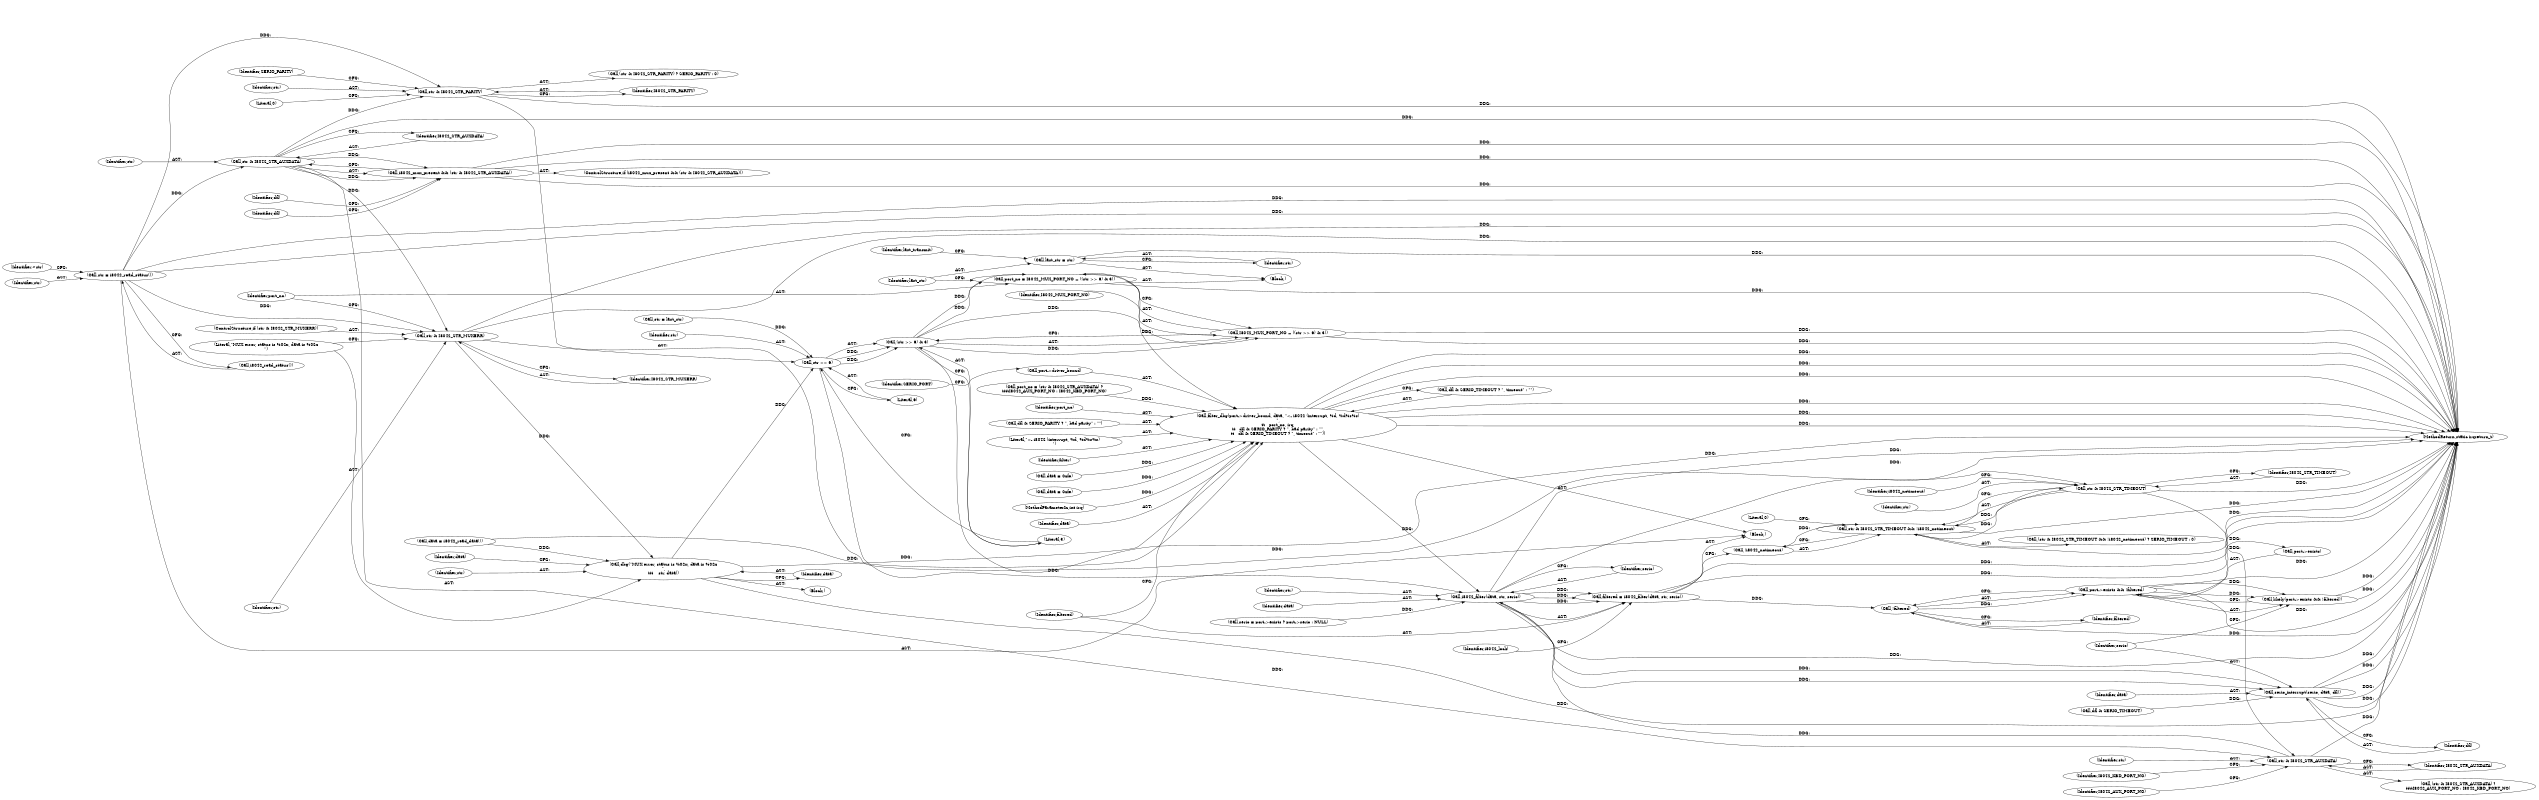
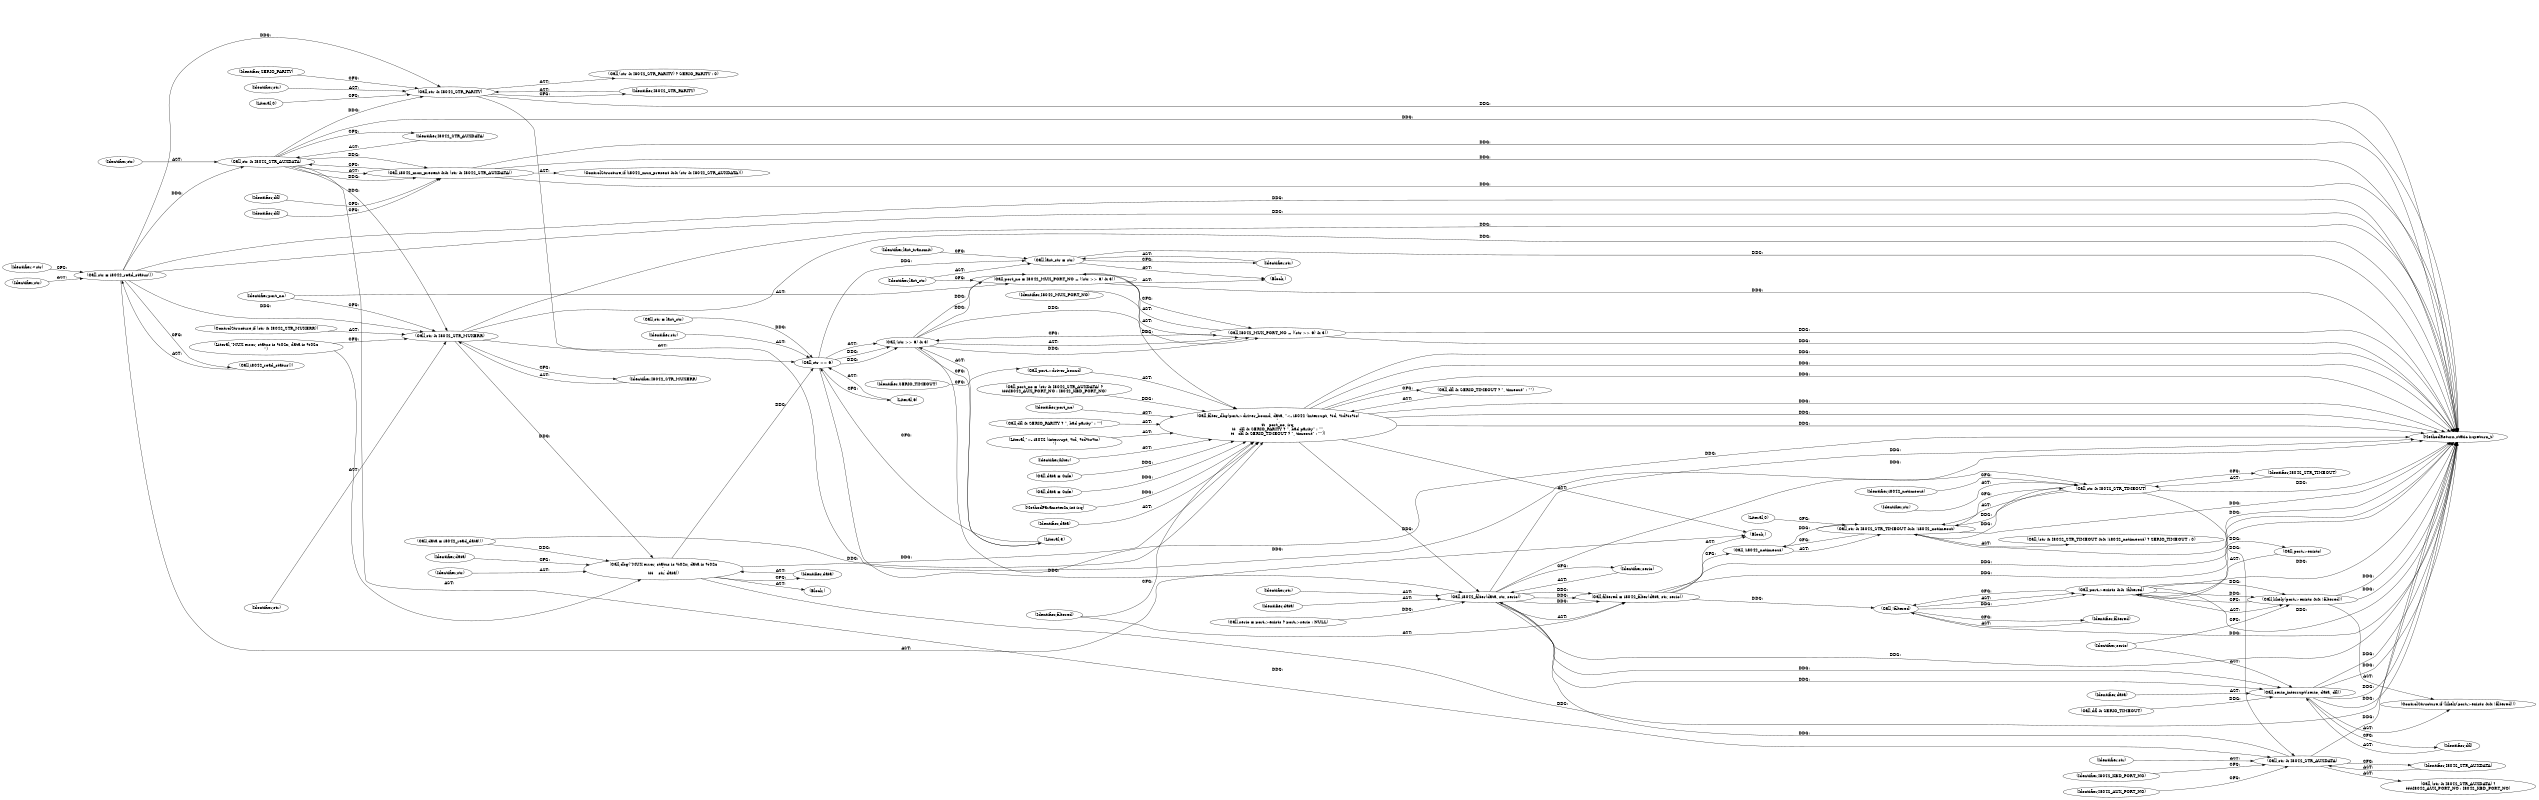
edge "(Call,str >> 6)" -> "(Call,last_str = str)": added, label "DDG:"
node "(Identifier,SERIO_PORT)": label "(Identifier,SERIO_PORT)" -> "(Identifier,SERIO_TIMEOUT)"
node "(Identifier,i8042_lock)": removed
node "(ControlStructure,if (likely(port->exists && !filtered)))": added
